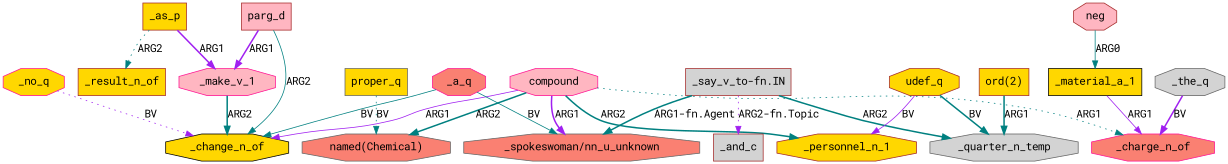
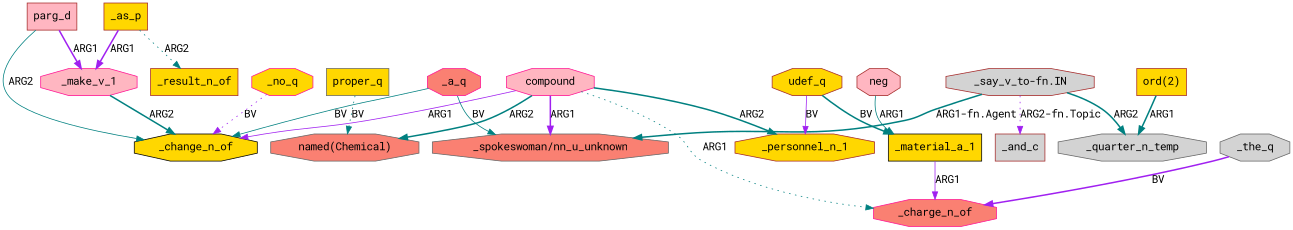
edge "neg" -> "_material_a_1": label "ARG0" -> "ARG1"
node "_say_v_to-fn.IN": shape box -> octagon
edge "udef_q" -> "_quarter_n_temp": now "udef_q" -> "_material_a_1"
